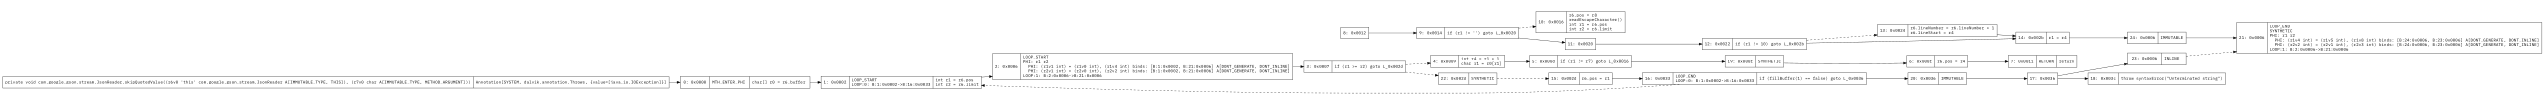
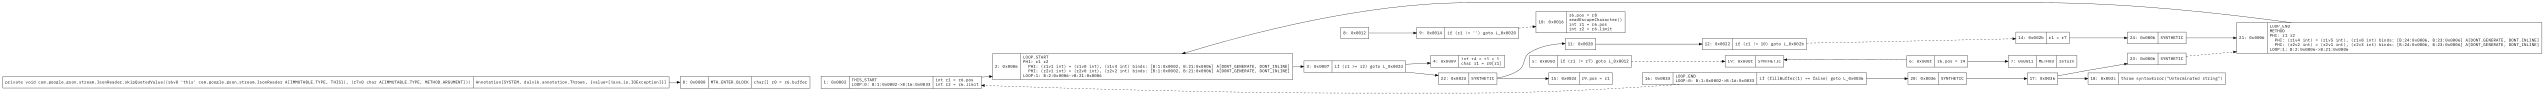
edge "21: 0x0006" -> "2: 0x0006": added
node "13: 0x0024": removed
node "21: 0x0006": text "SYNTHETIC" -> "METHOD"
node "14: 0x002b": text "r1 = r4" -> "r1 = r7"
node "24: 0x0006": text "IMMUTABLE" -> "SYNTHETIC"
edge "9: 0x0014" -> "11: 0x0020": now "22: 0x002d" -> "11: 0x0020"
edge "12: 0x0022" -> "14: 0x002b": style solid -> dashed
node "23: 0x0006": text "INLINE" -> "SYNTHETIC"
edge "4: 0x0009" -> "5: 0x000d": removed
node "5: 0x000d": text "if (r1 != r7) goto L_0x0016" -> "if (r1 != r7) goto L_0x0012"
edge "5: 0x000d" -> "19: 0x000f": style solid -> dashed
node "7: 0x0011": text "RETURN" -> "METHOD"
edge "19: 0x000f" -> "6: 0x000f": reversed
edge "3: 0x0007" -> "4: 0x0009": style dashed -> solid
edge "3: 0x0007" -> "22: 0x002d": style dashed -> solid
node "15: 0x002d": text "r6.pos = r1" -> "r9.pos = r1"
node "20: 0x0036": text "IMMUTABLE" -> "SYNTHETIC"
edge "22: 0x002d" -> "15: 0x002d": style dashed -> solid
edge "15: 0x002d" -> "16: 0x0033": removed
node "1: 0x0002": text "LOOP_START" -> "THIS_START"
node "0: 0x0000": text "MTH_ENTER_PHI" -> "MTH_ENTER_BLOCK"
edge "0: 0x0000" -> "1: 0x0002": removed
